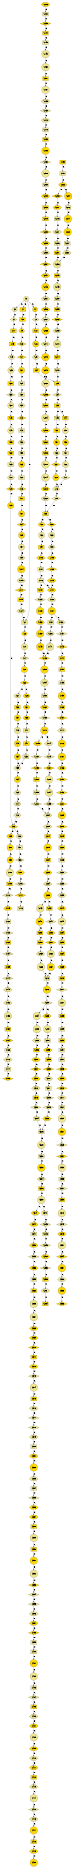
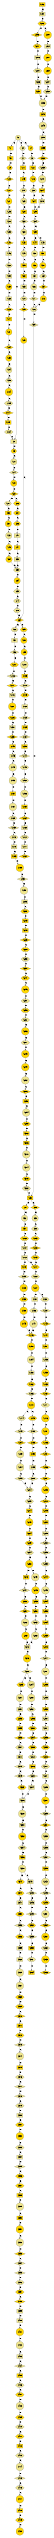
node "S121": added
node "S362": fillcolor gold -> khaki
